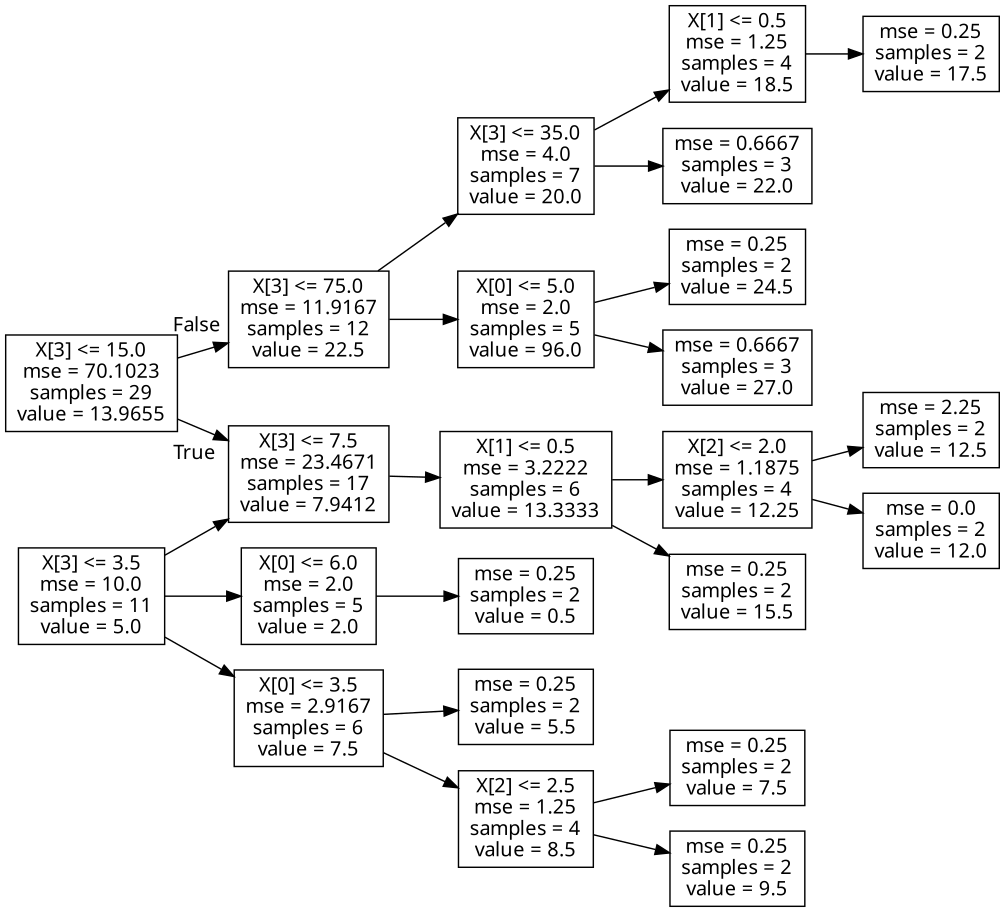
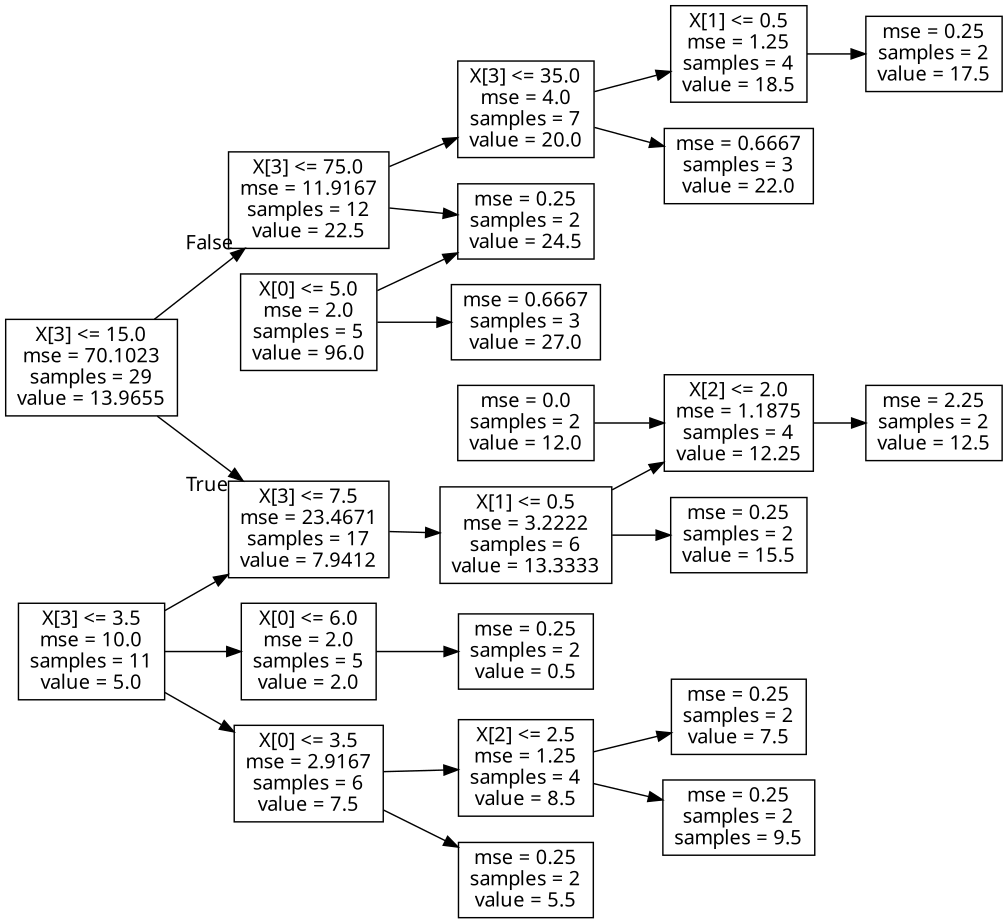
edge "X[3] <= 75.0 mse = 11.9167 samples = 12 value = 22.5" -> "X[0] <= 5.0 mse = 2.0 samples = 5 value = 96.0": now "X[3] <= 75.0 mse = 11.9167 samples = 12 value = 22.5" -> "mse = 0.25 samples = 2 value = 24.5"
edge "X[2] <= 2.0 mse = 1.1875 samples = 4 value = 12.25" -> "mse = 0.0 samples = 2 value = 12.0": reversed
node "mse = 0.25 samples = 2 value = 9.5": label "mse = 0.25 samples = 2 value = 9.5" -> "mse = 0.25 samples = 2 samples = 9.5"
